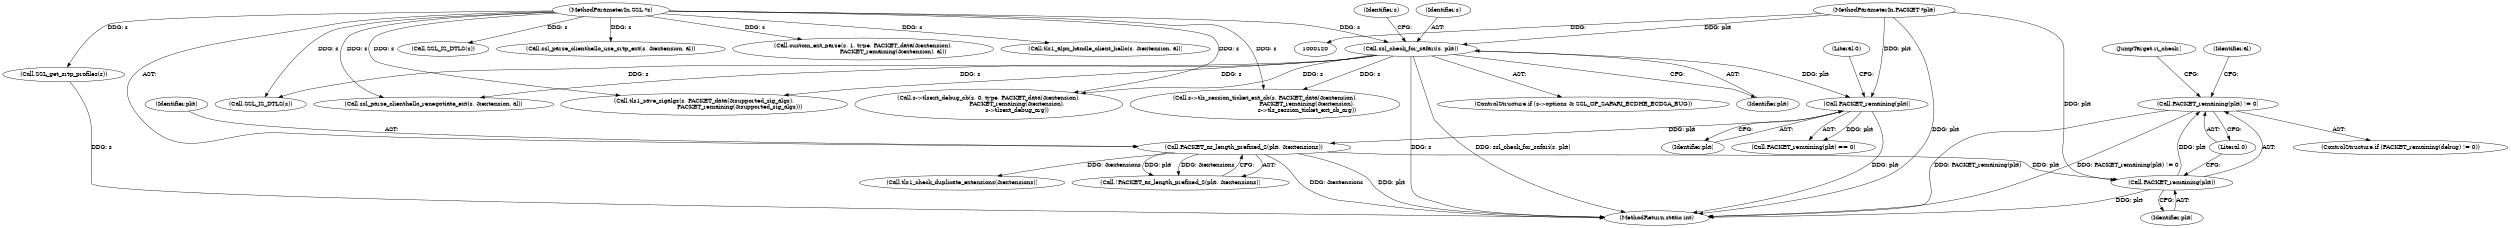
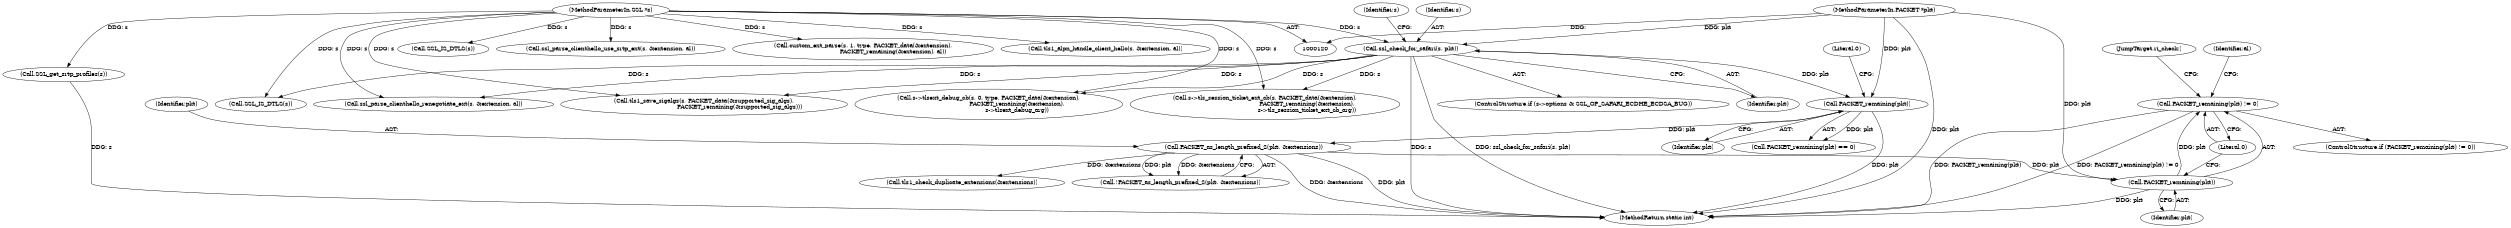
edge "(MethodParameterIn,SSL *s)" -> "(Call,PACKET_as_length_prefixed_2(pkt, &extensions))": now "(MethodParameterIn,SSL *s)" -> "1000120"
node "(ControlStructure,if (PACKET_remaining(debug) != 0))": label "(ControlStructure,if (PACKET_remaining(debug) != 0))" -> "(ControlStructure,if (PACKET_remaining(pkt) != 0))"
